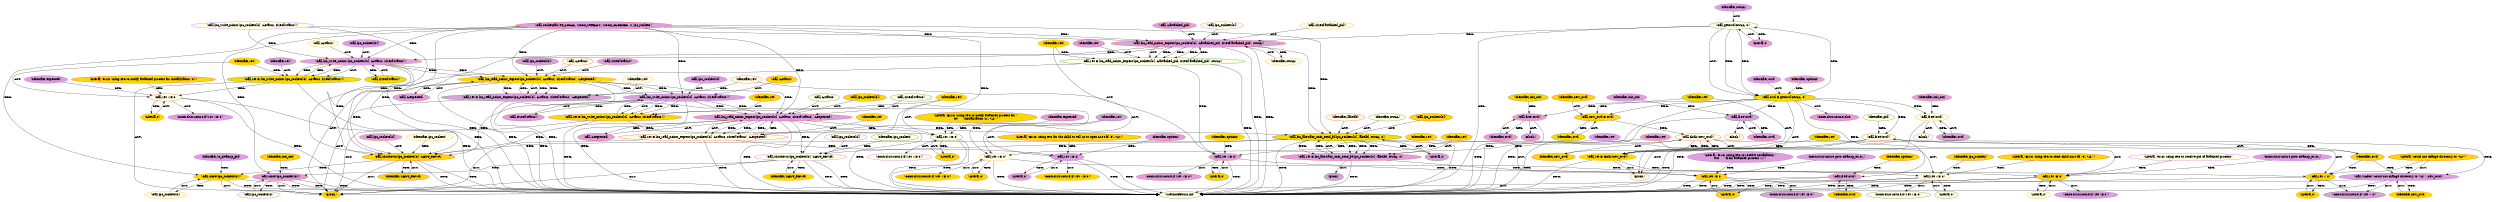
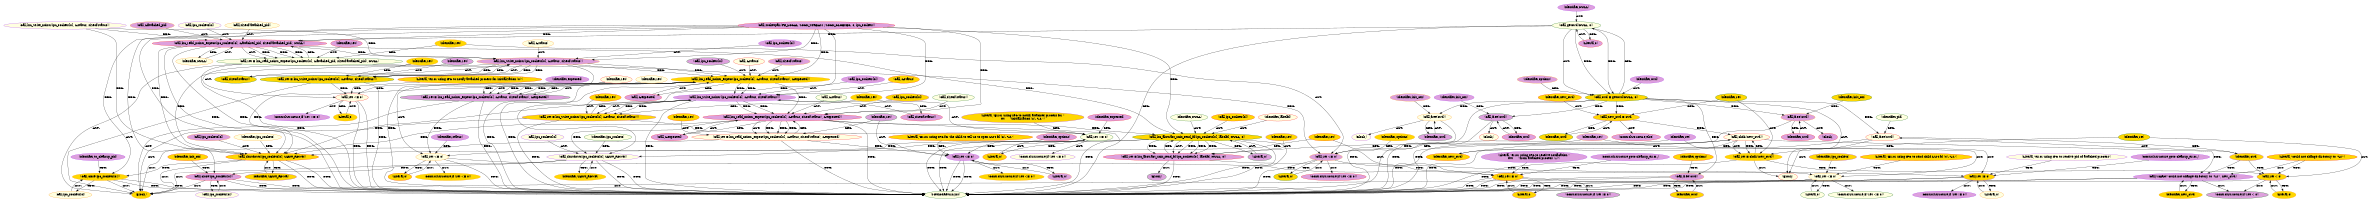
edge "(Call,cwd = getcwd(NULL, 0))" -> "(ControlStructure,else)": now "(Call,new_cwd = cwd)" -> "(ControlStructure,else)"
node "(Identifier,status)": added
edge "(Call,ret = chdir(new_cwd))" -> "(Call,ret < 0)": label "DDG: " -> "CFG: "
